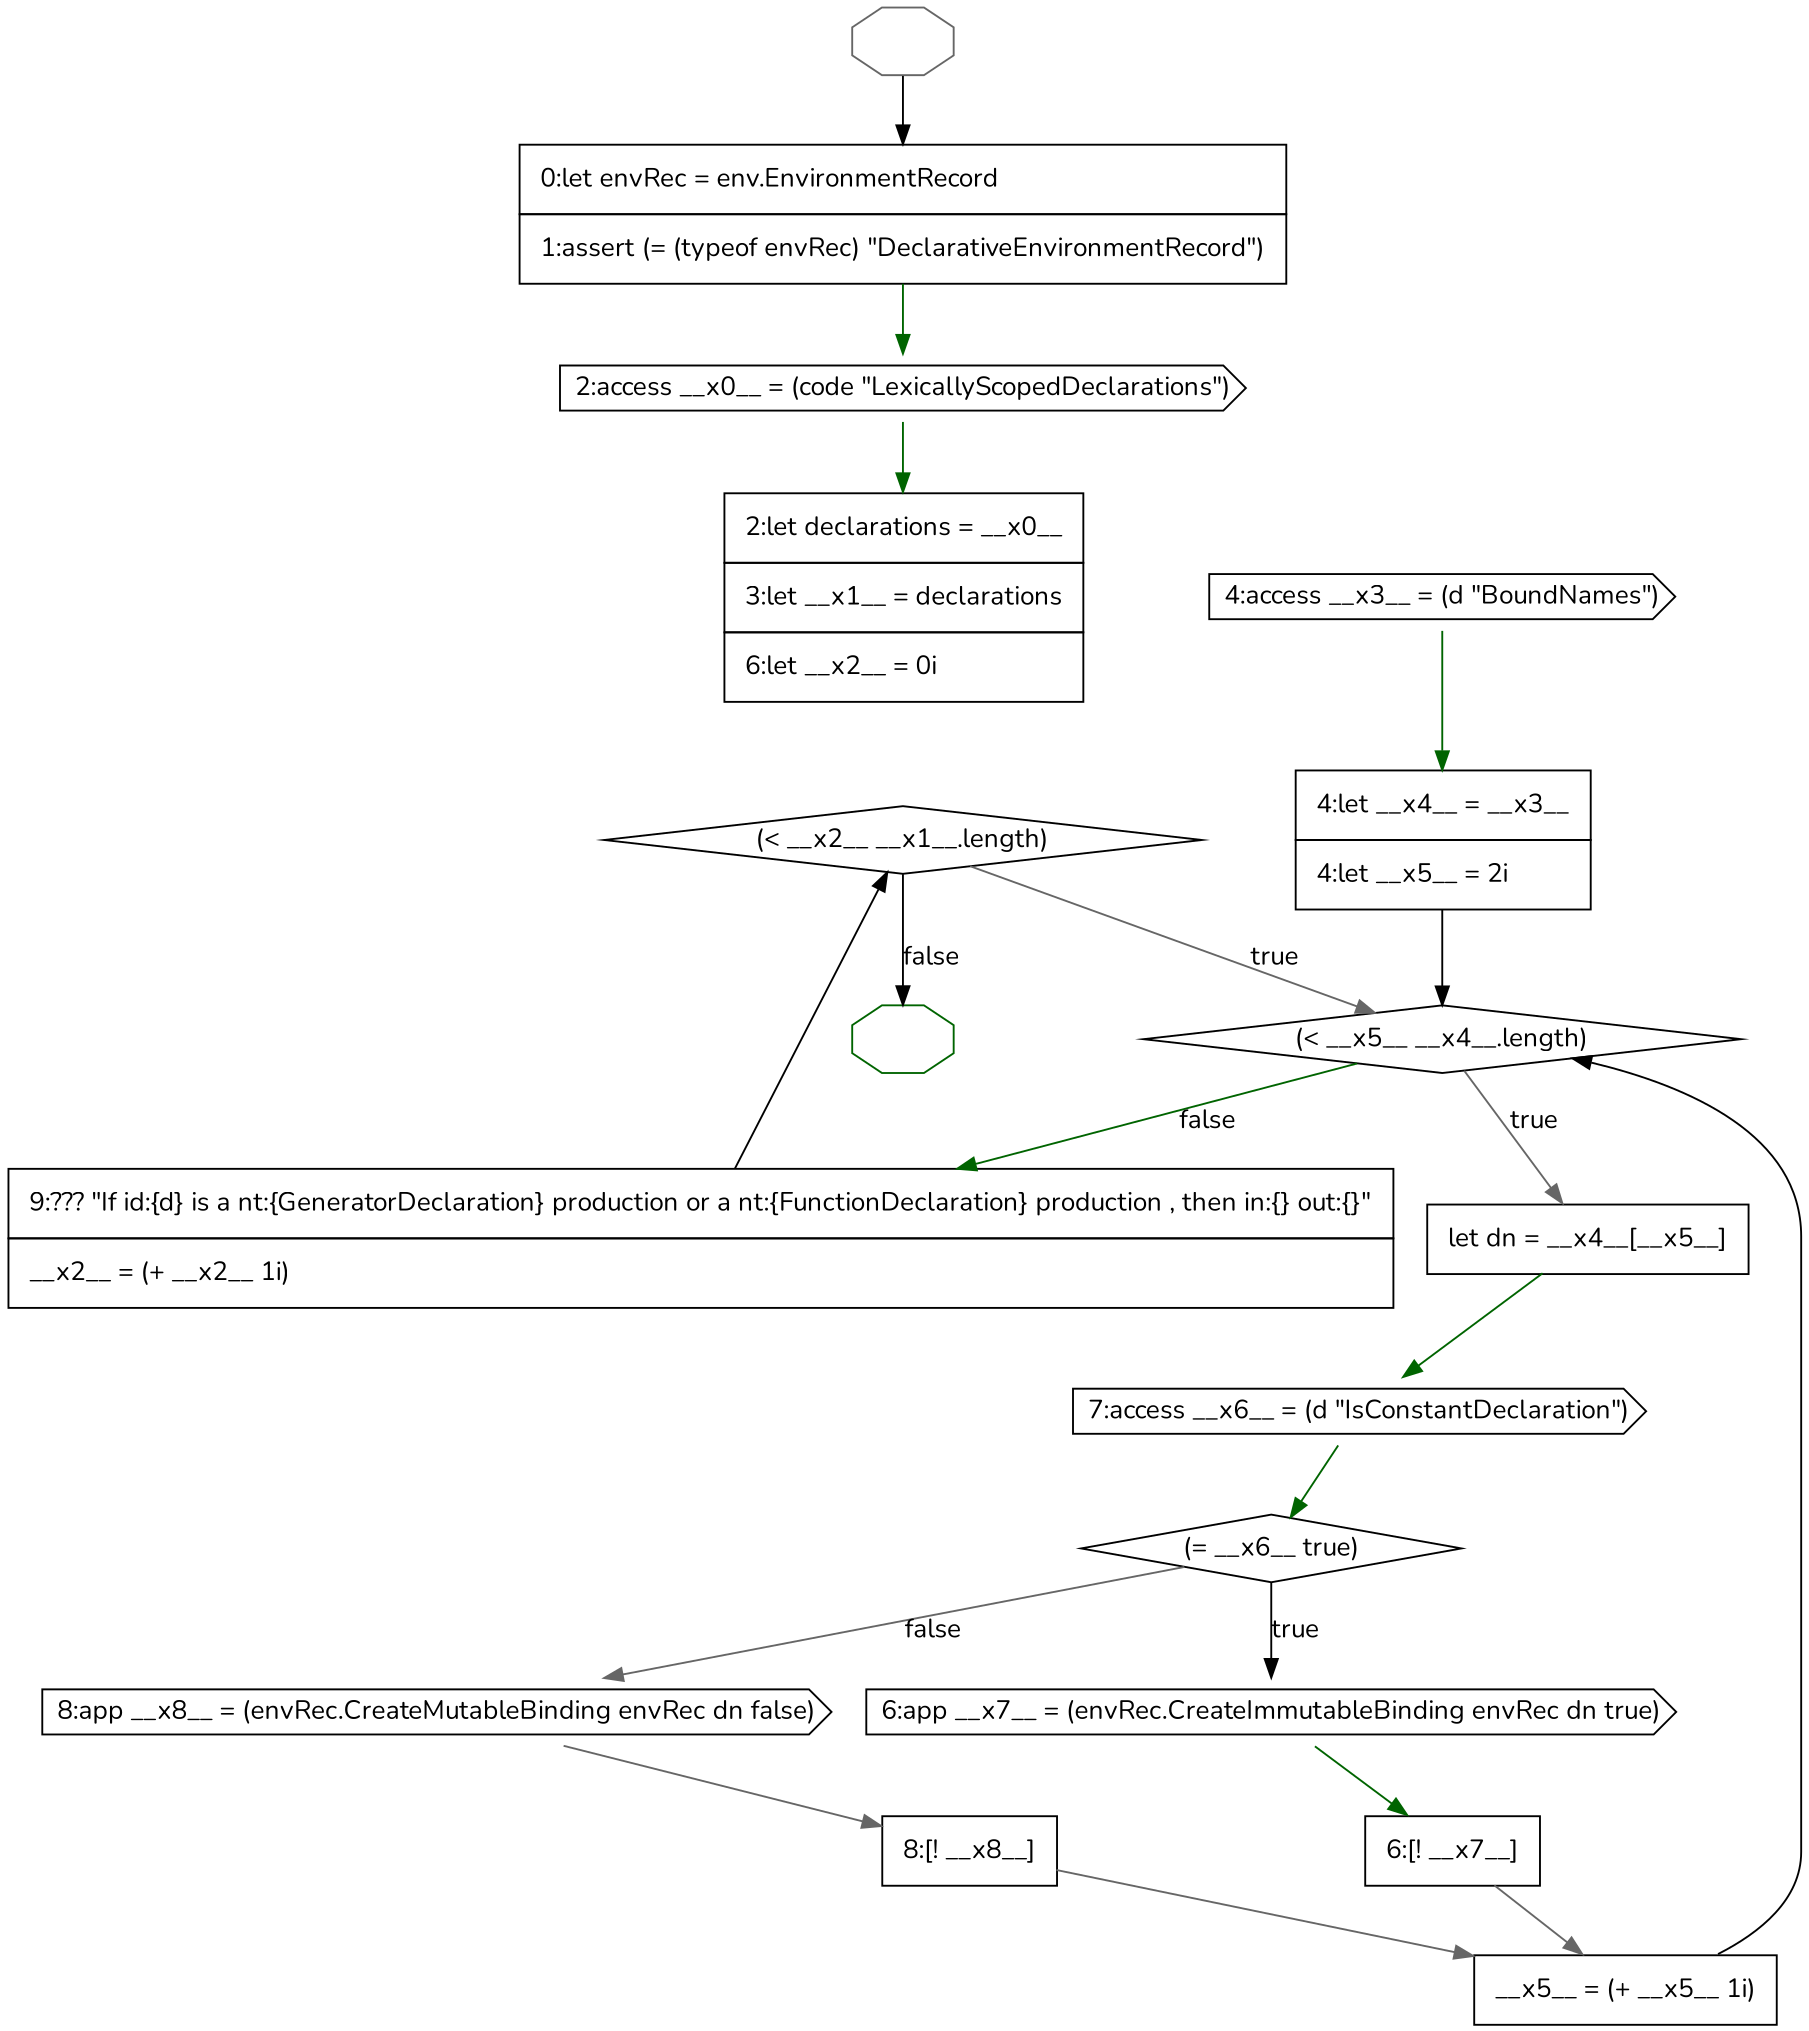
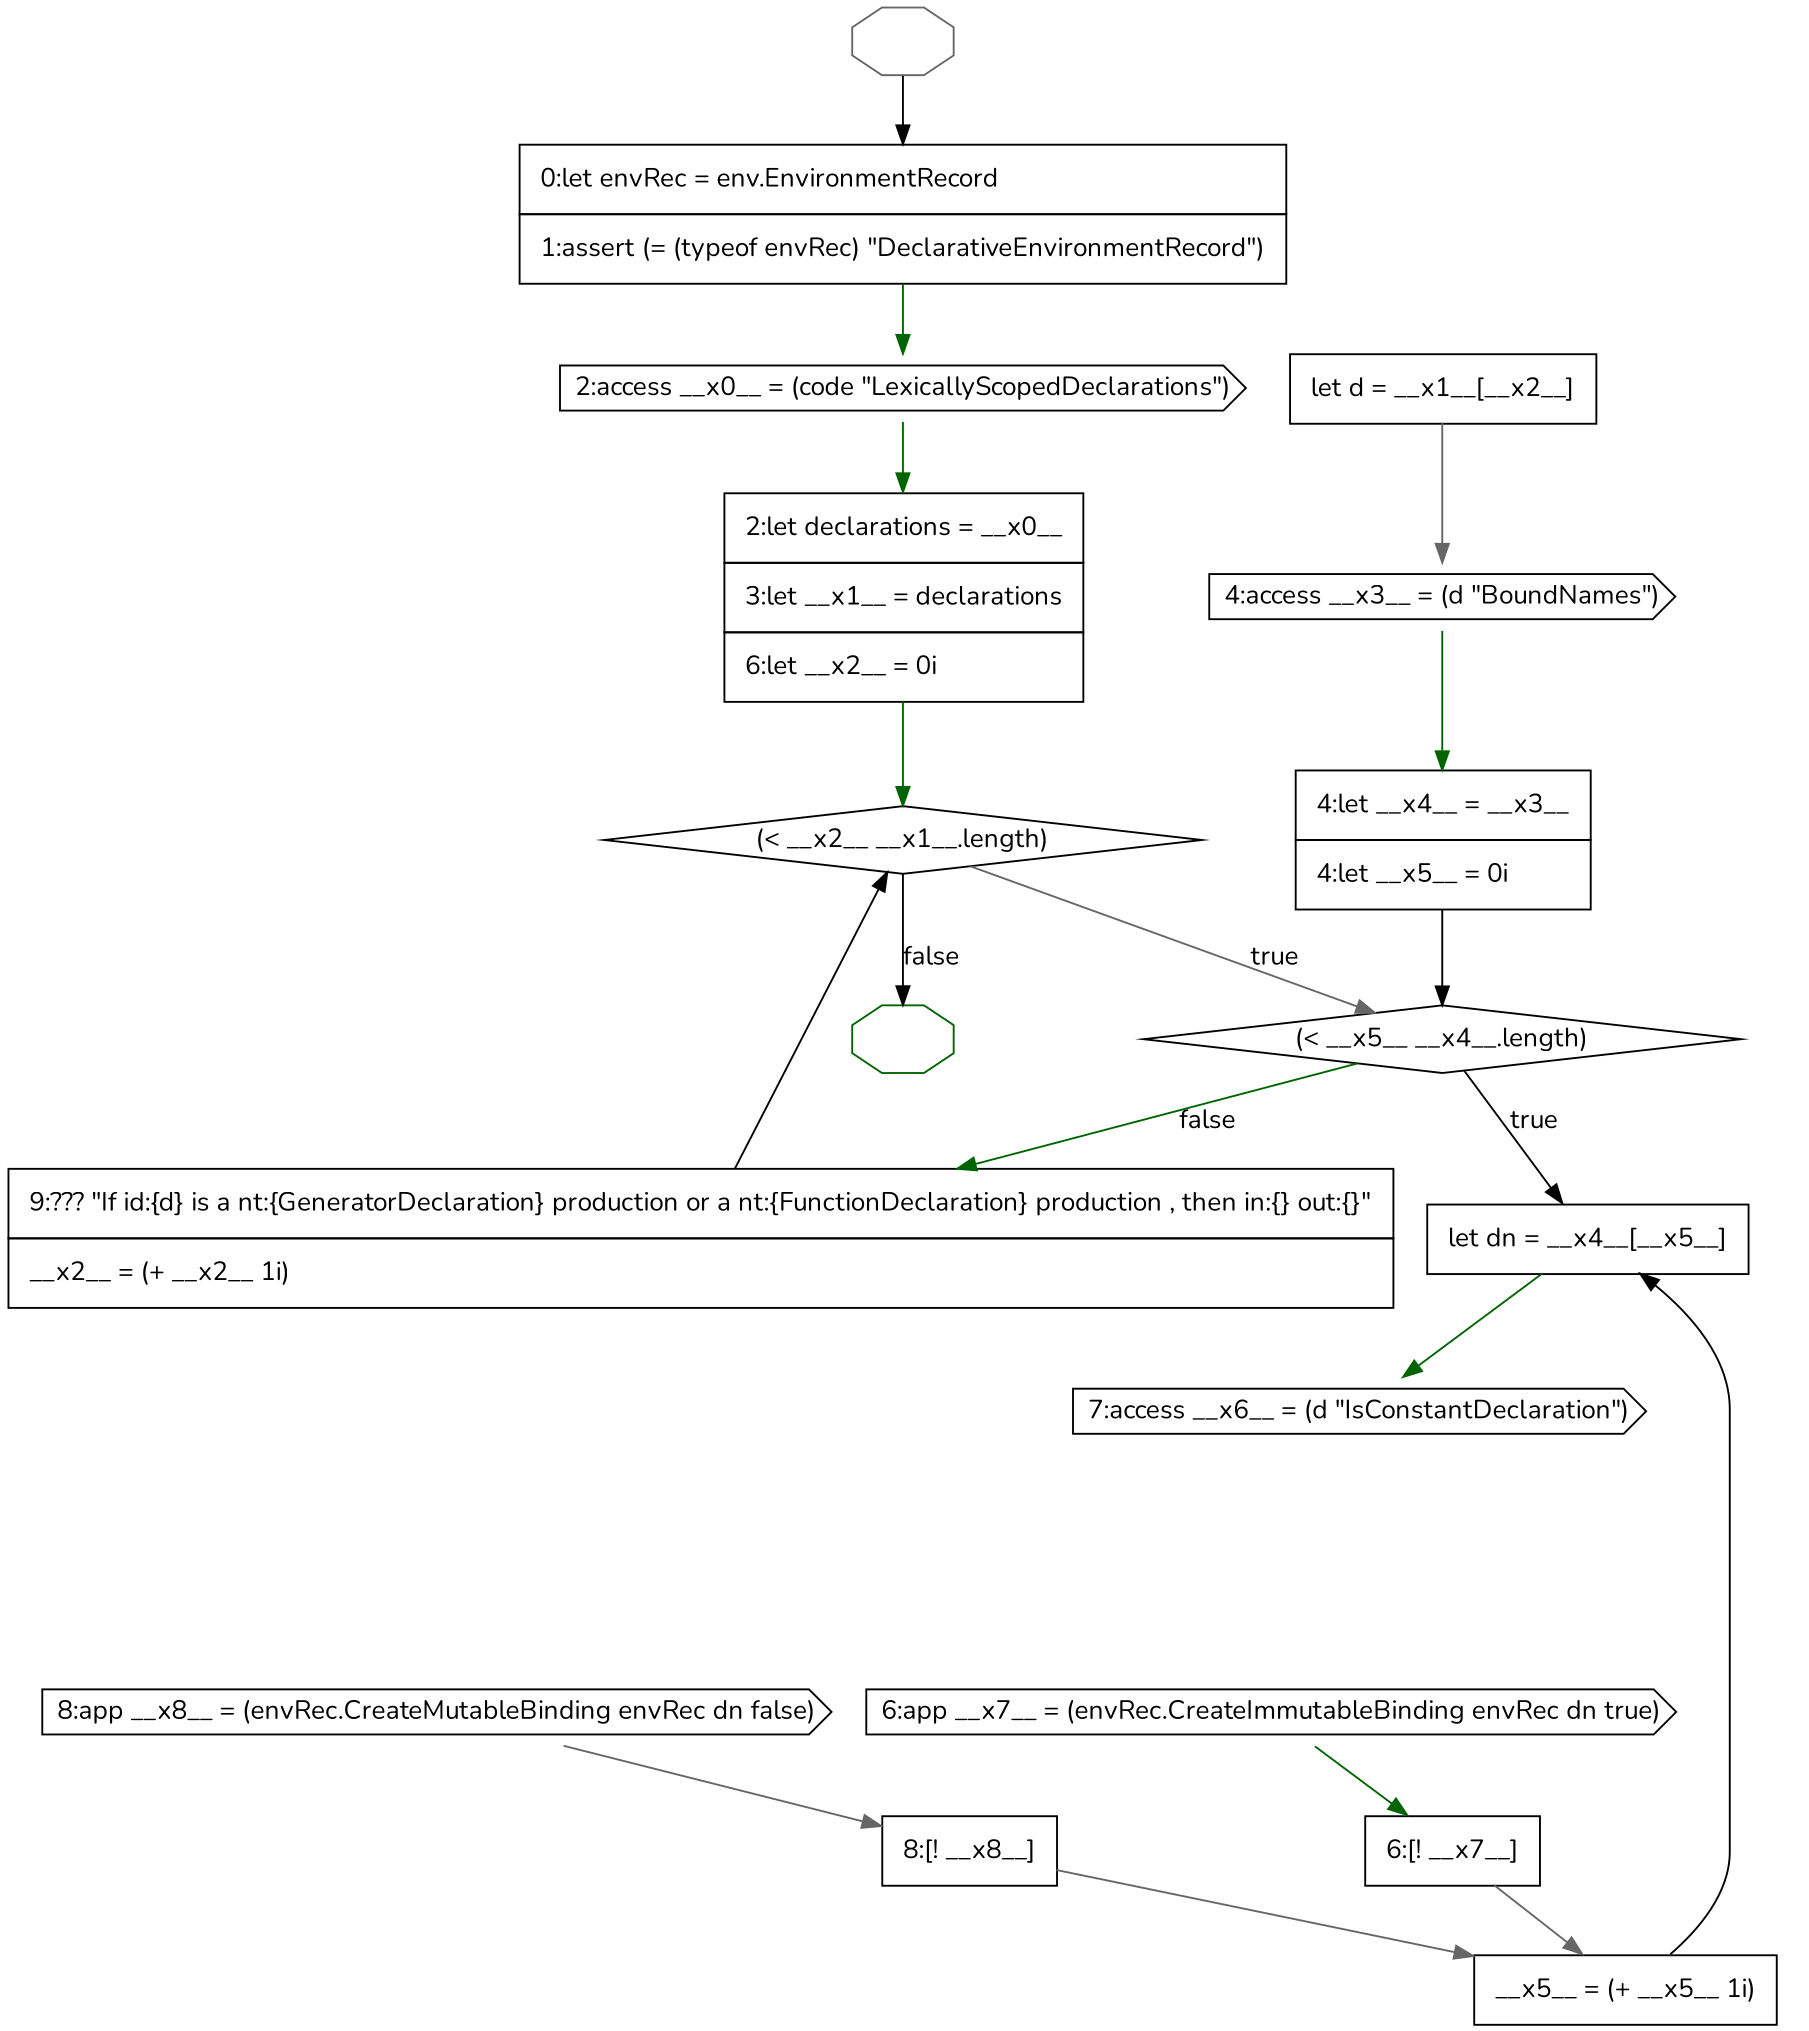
node "let d = __x1__[__x2__]": added
edge "2:let declarations = __x0__" -> "(< __x2__ __x1__.length)": added
node "4:let __x4__ = __x3__": text "4:let __x5__ = 2i" -> "4:let __x5__ = 0i"
edge "(< __x5__ __x4__.length)" -> "let dn = __x4__[__x5__]": color gray40 -> black
edge "__x5__ = (+ __x5__ 1i)" -> "(< __x5__ __x4__.length)": now "__x5__ = (+ __x5__ 1i)" -> "let dn = __x4__[__x5__]"
node "(= __x6__ true)": removed
